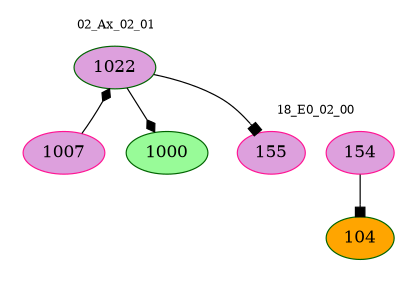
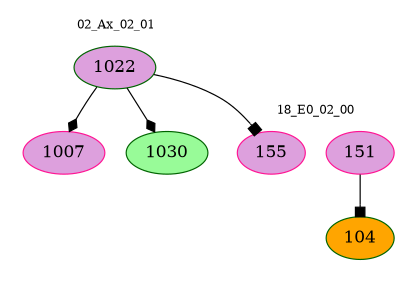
edge "1007" -> "1022": reversed
node "1000": label "1000" -> "1030"
node "154": label "154" -> "151"
